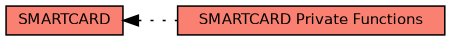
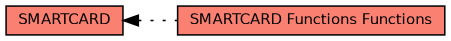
node "SMARTCARD Private Functions": label "SMARTCARD Private Functions" -> "SMARTCARD Functions Functions"
